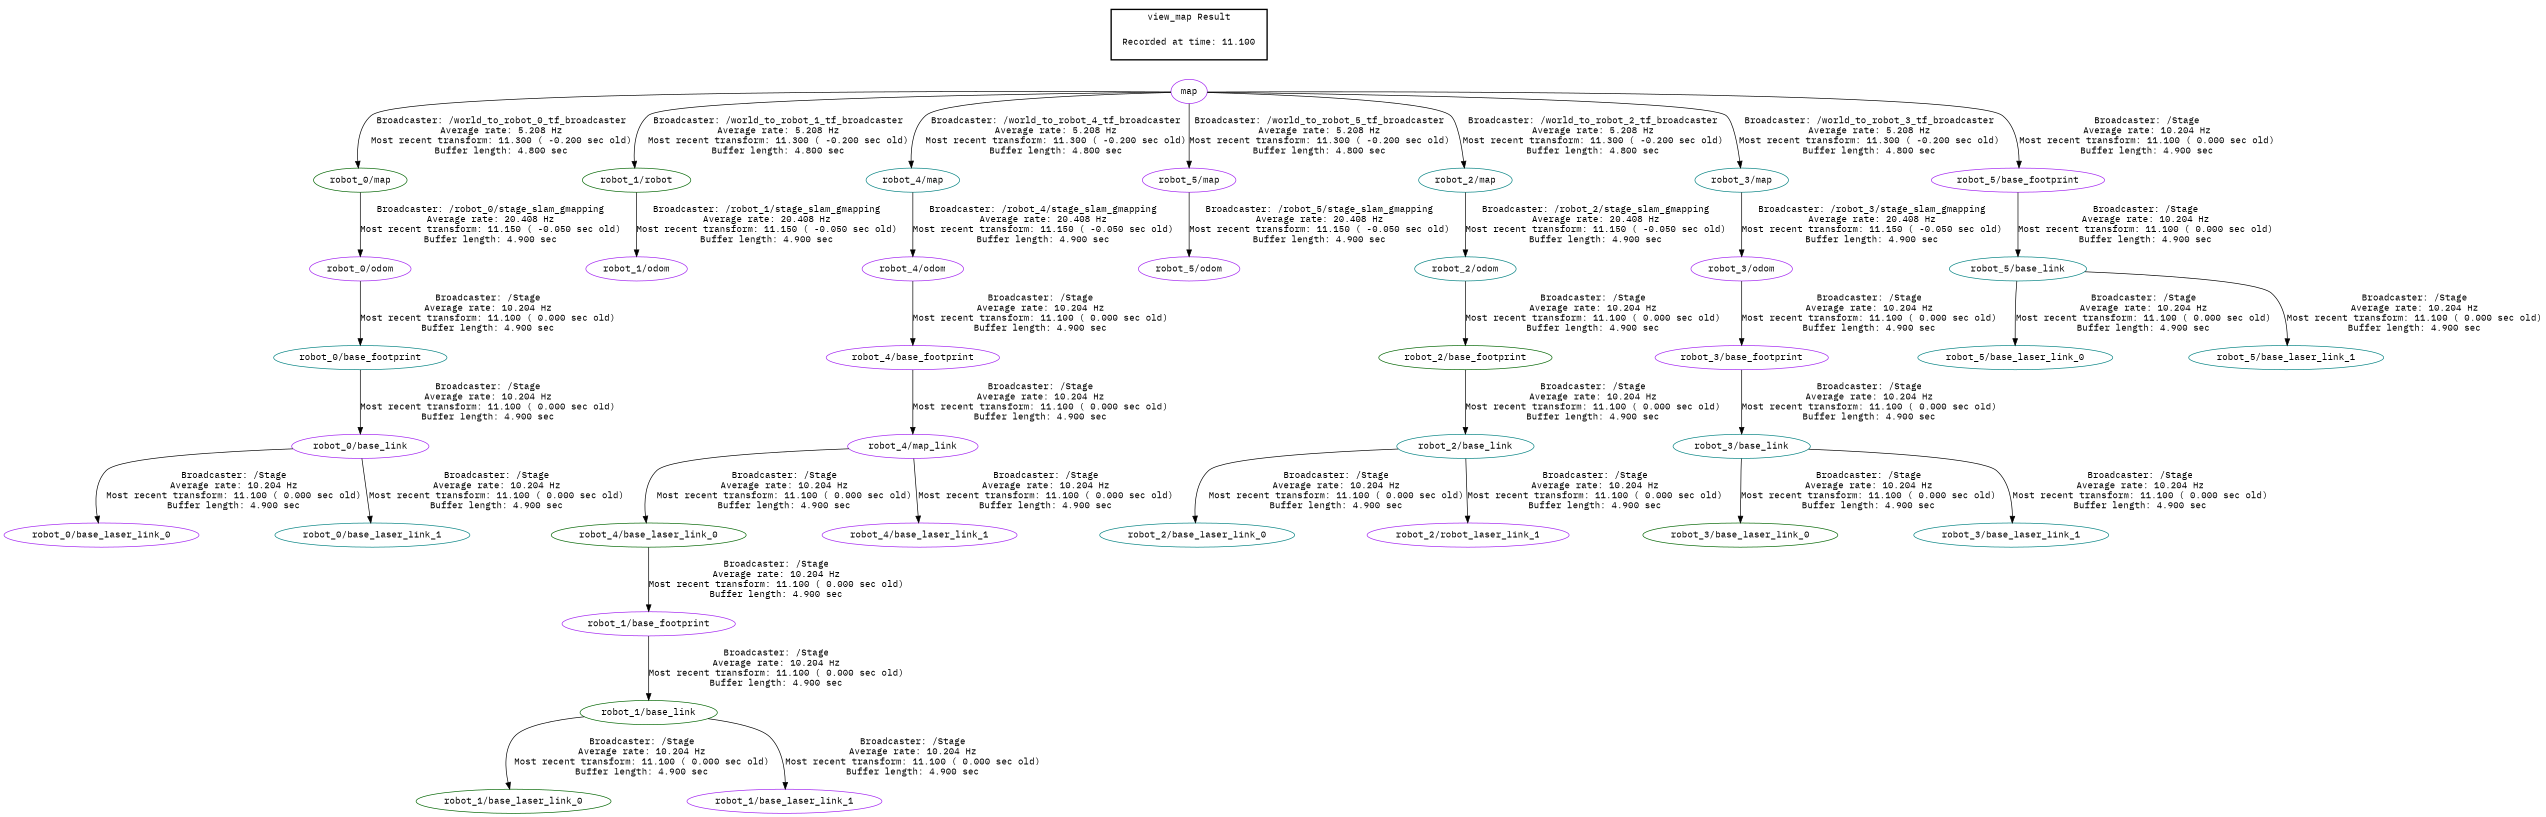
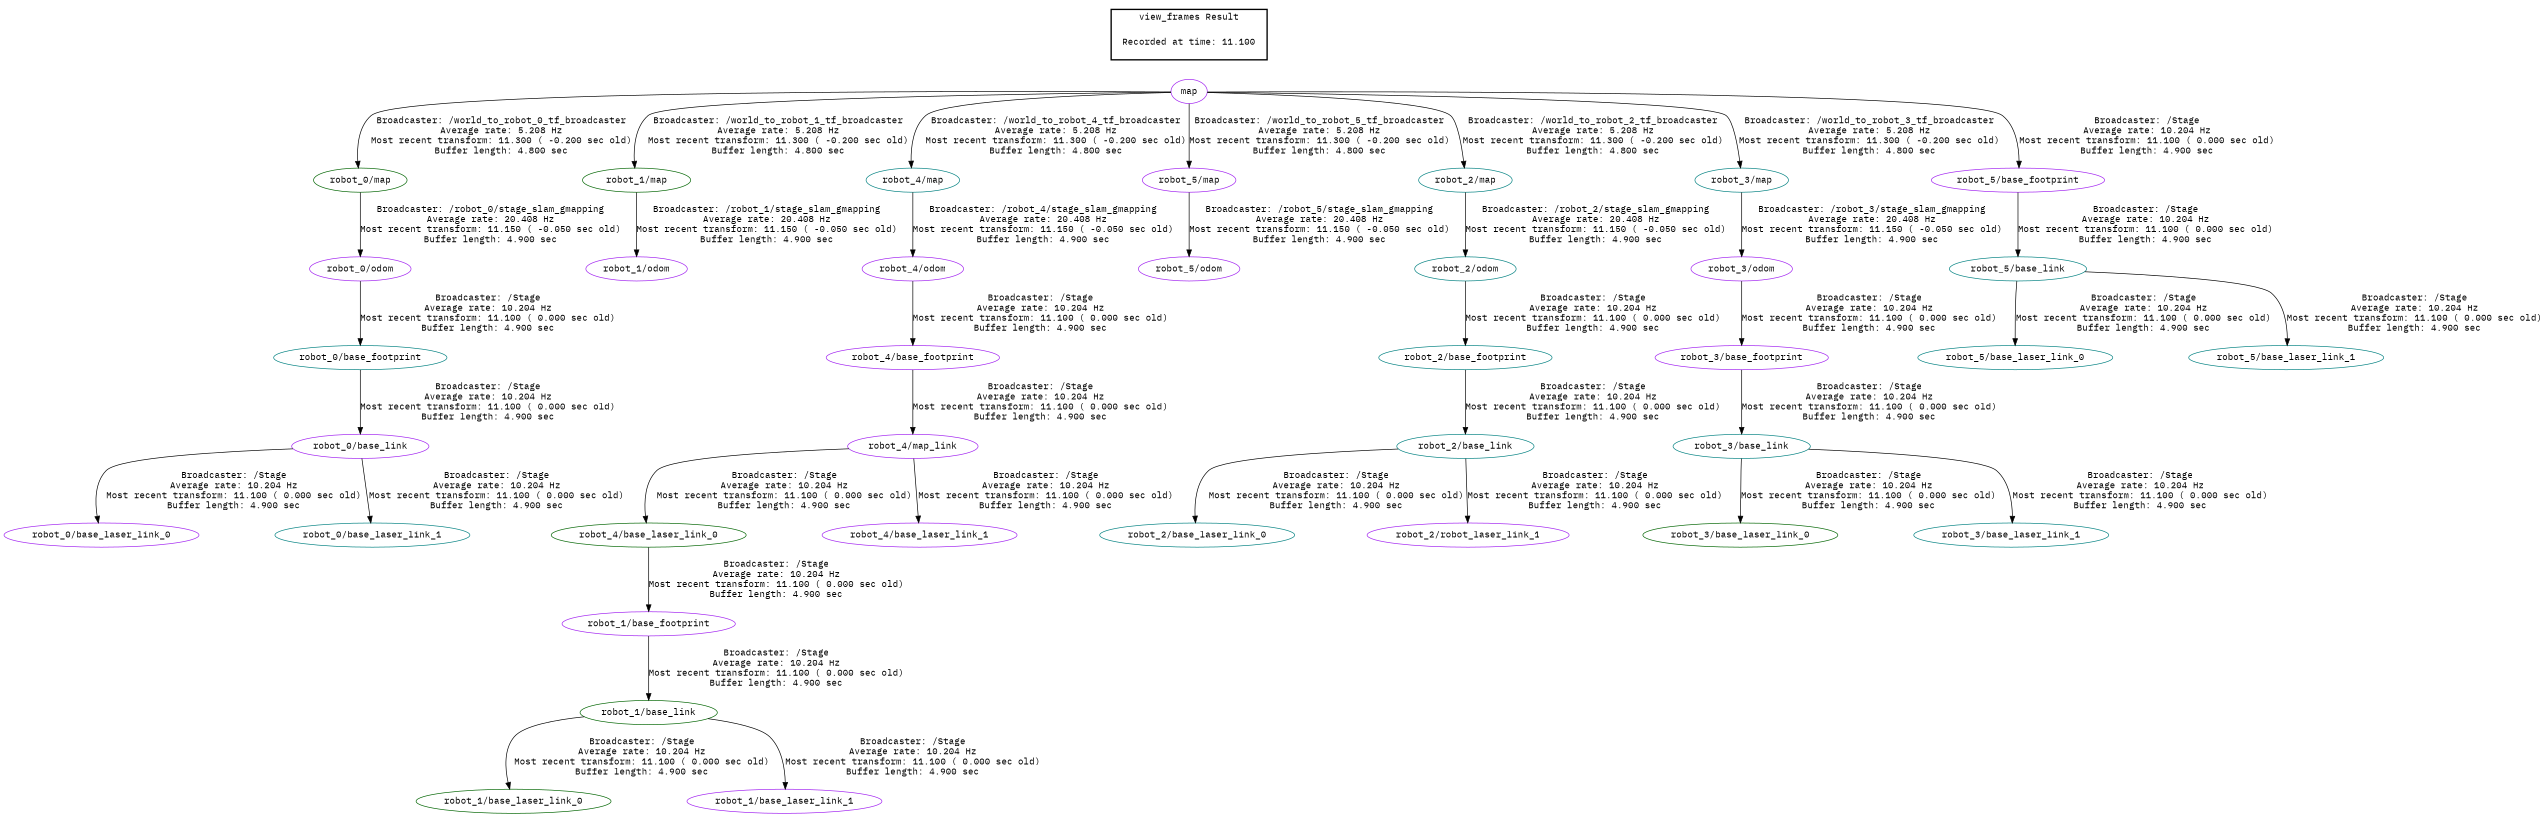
cluster "view_map Result": label "view_map Result" -> "view_frames Result"
node "robot_1/robot": label "robot_1/robot" -> "robot_1/map"
node "robot_2/base_footprint": color darkgreen -> teal
